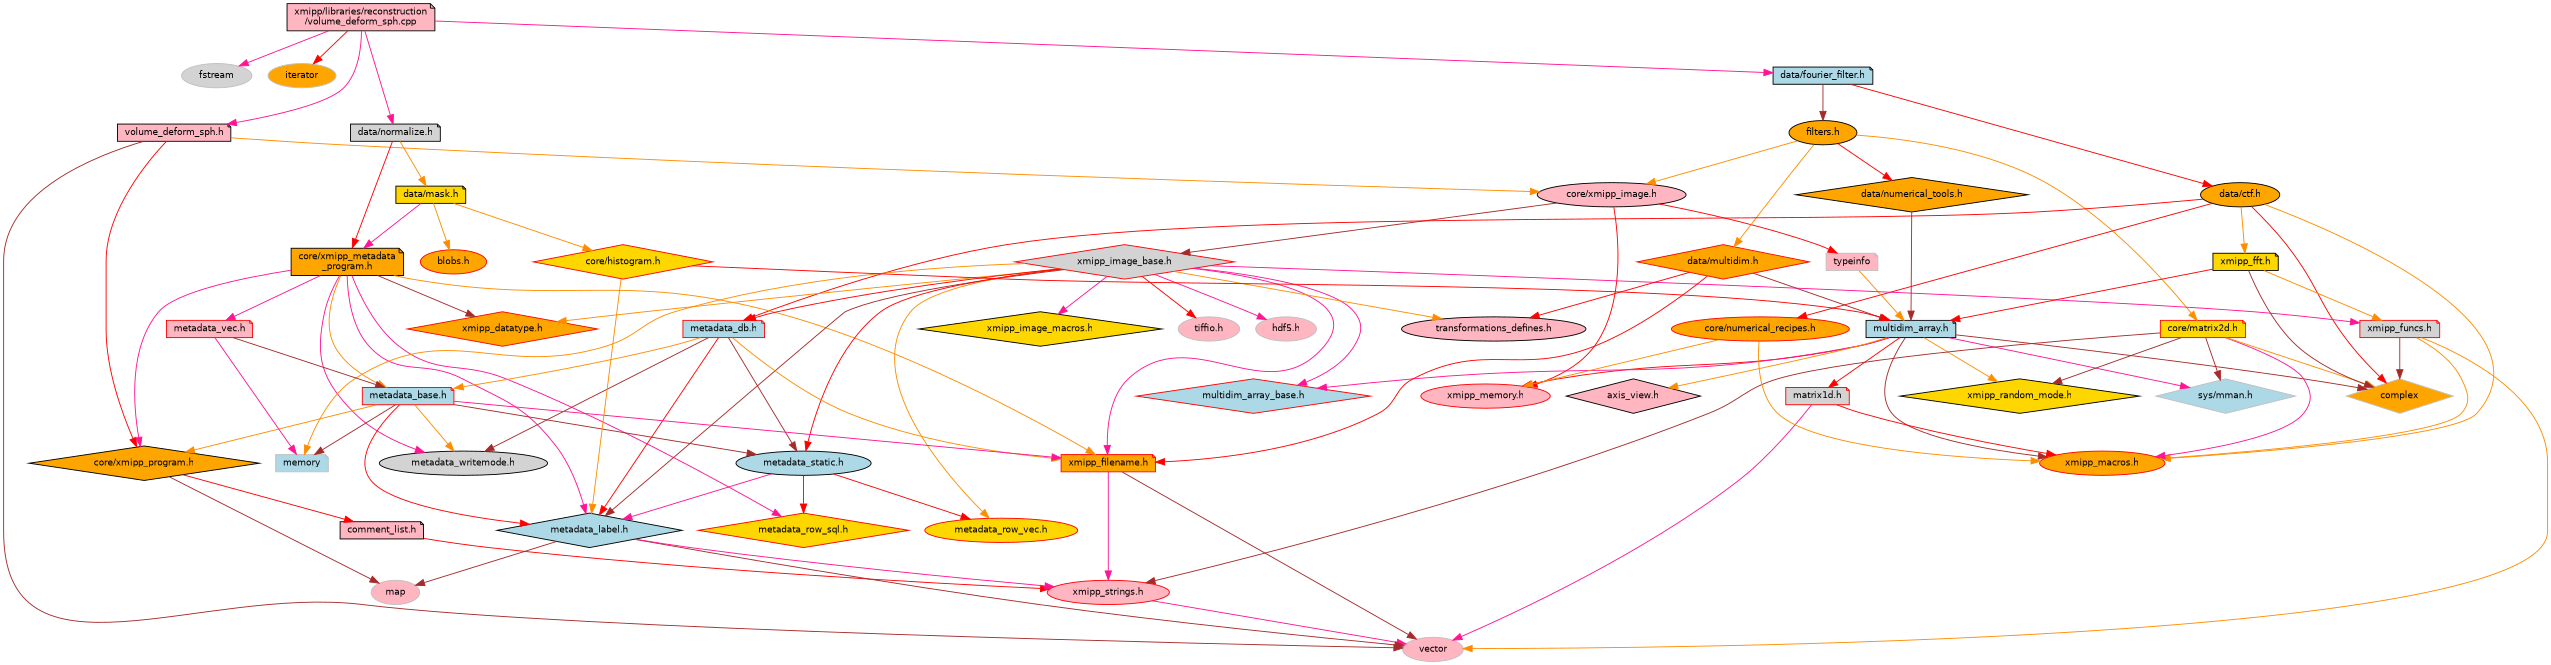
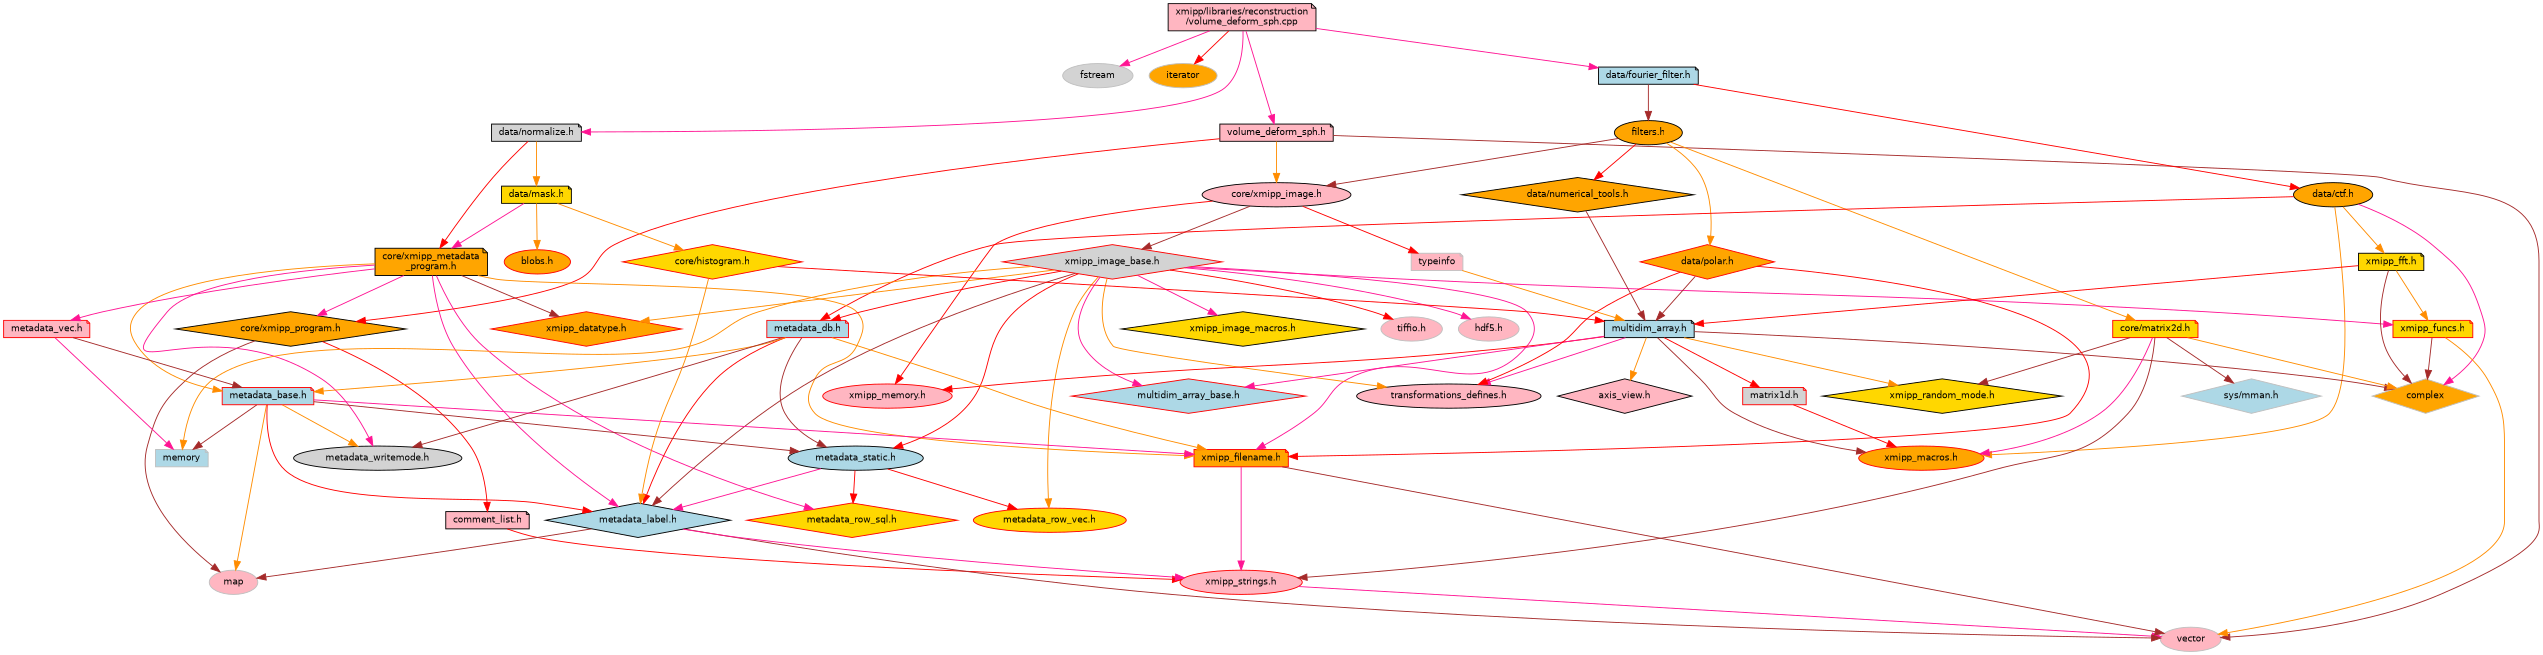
edge "filters.h" -> "core/xmipp_image.h": color darkorange -> brown
node "data/multidim.h": label "data/multidim.h" -> "data/polar.h"
edge "data/ctf.h" -> "complex": color red -> deeppink
node "core/numerical_recipes.h": removed
node "xmipp_funcs.h": fillcolor lightgrey -> gold
edge "multidim_array.h" -> "sys/mman.h": now "multidim_array.h" -> "transformations_defines.h"
edge "xmipp_funcs.h" -> "xmipp_macros.h": removed
edge "metadata_base.h" -> "core/xmipp_program.h": now "metadata_base.h" -> "map"
edge "matrix1d.h" -> "vector": removed
